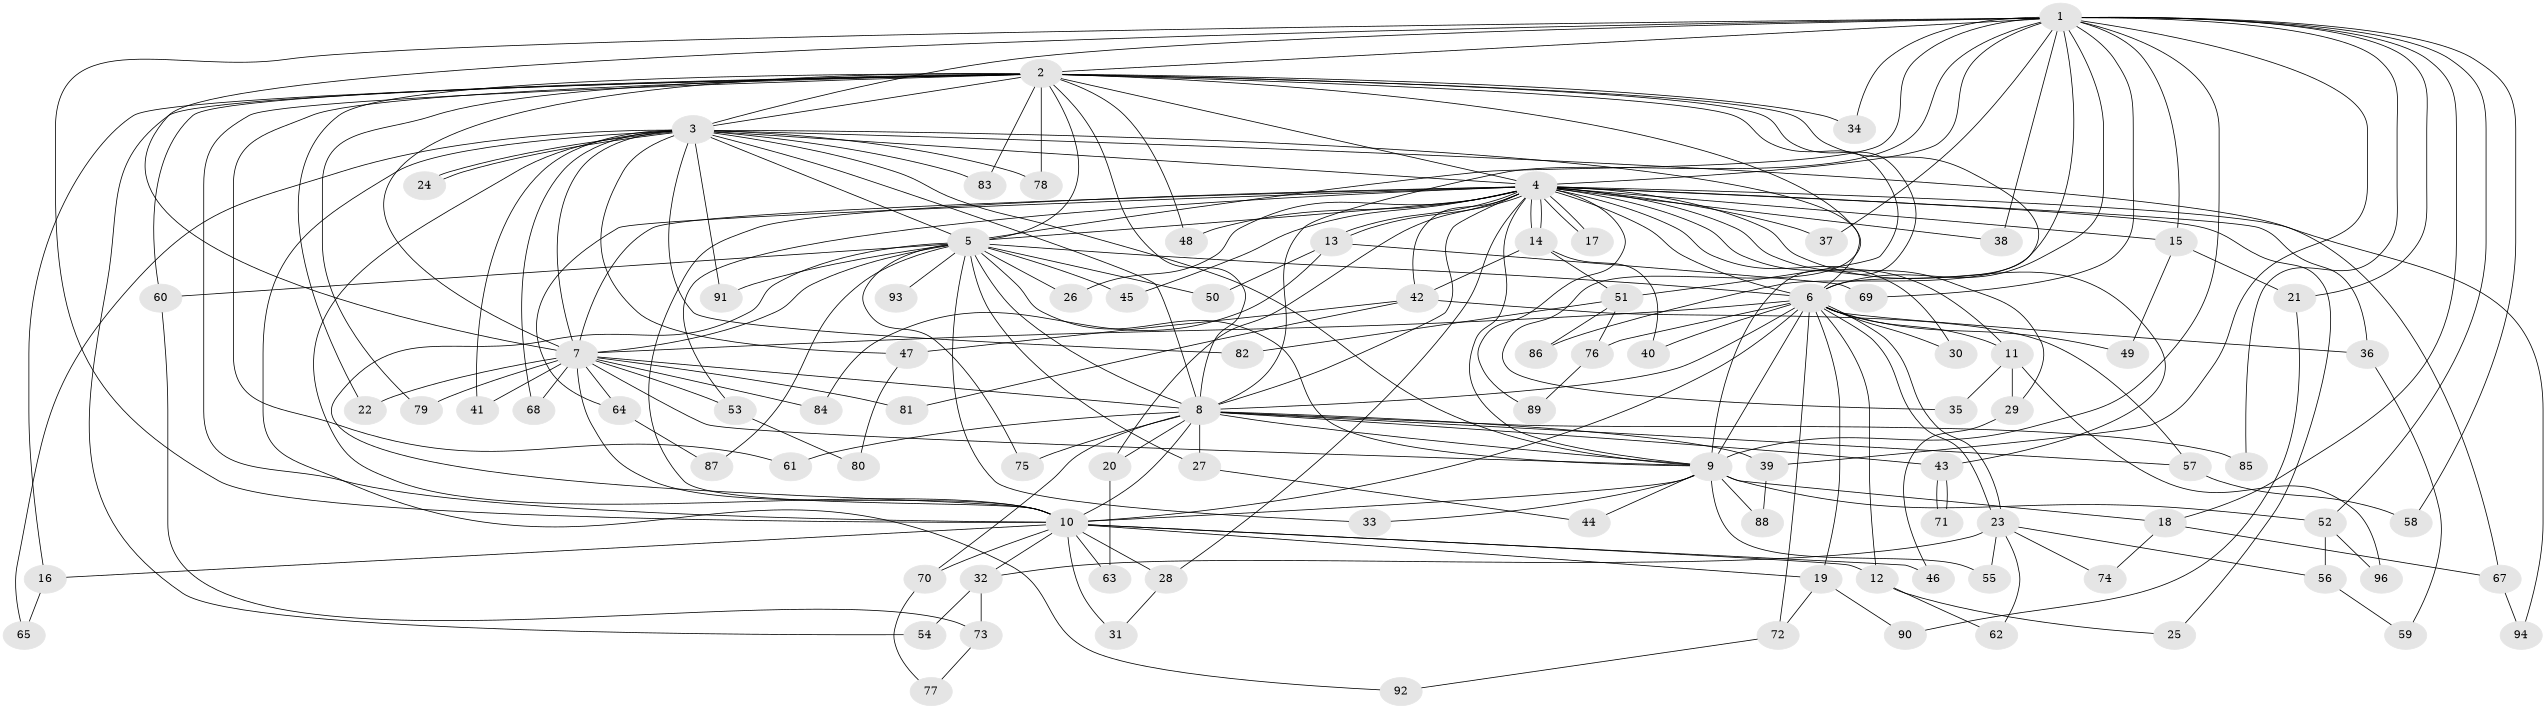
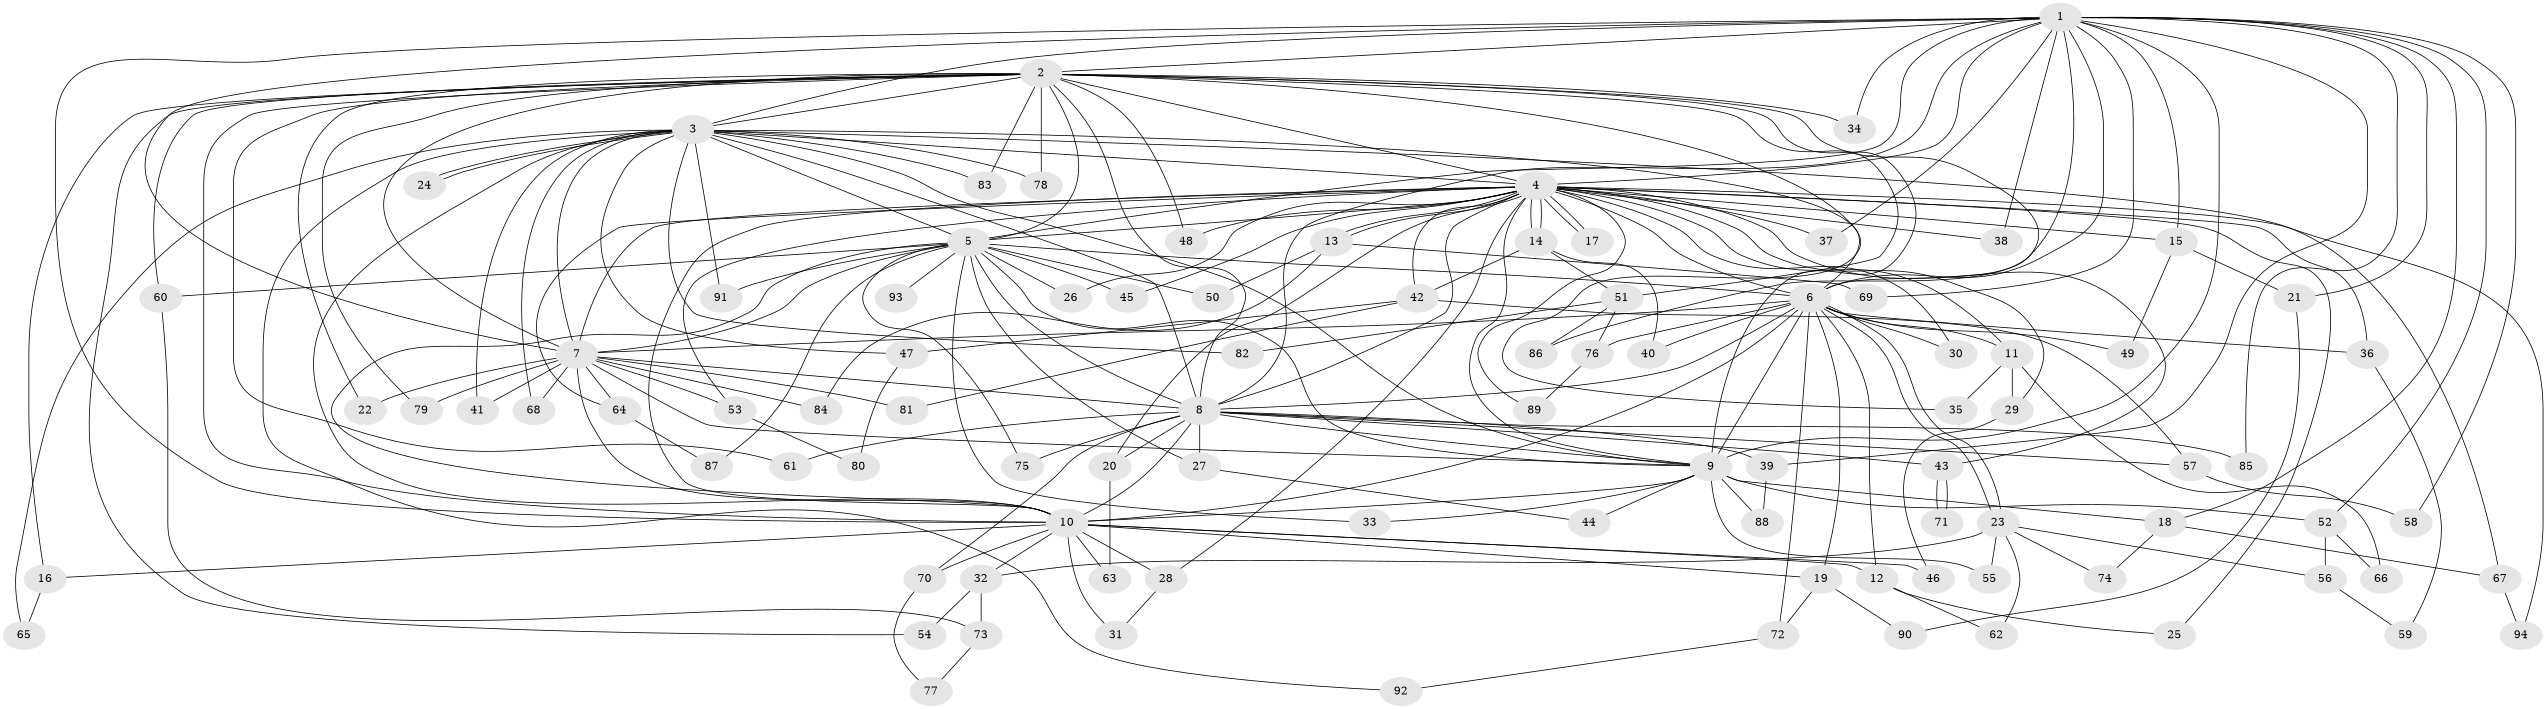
node "96": label "96" -> "66"
